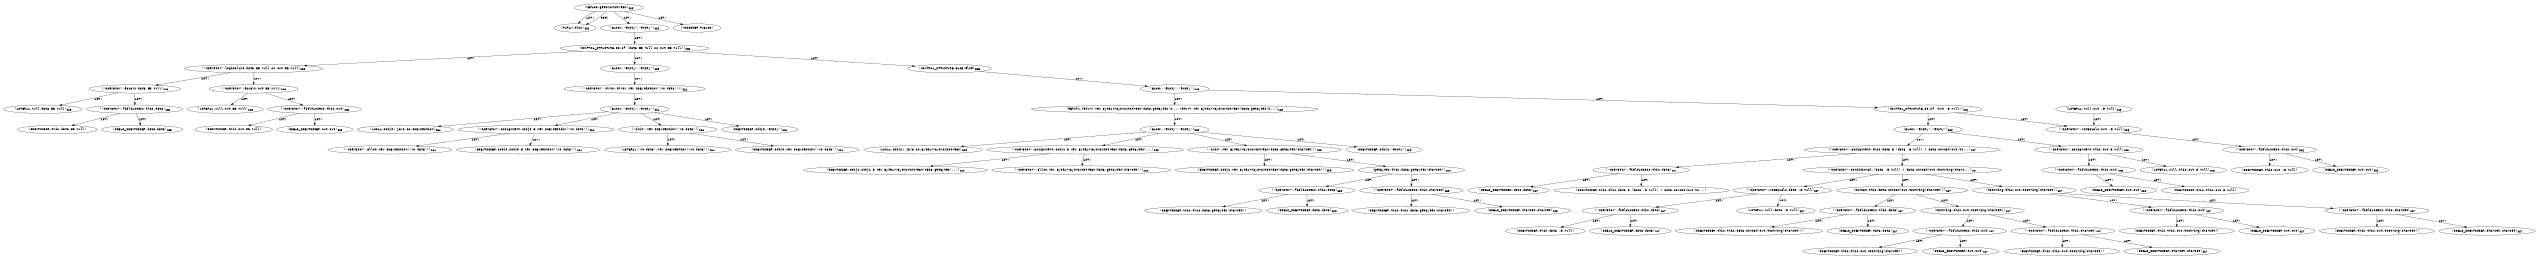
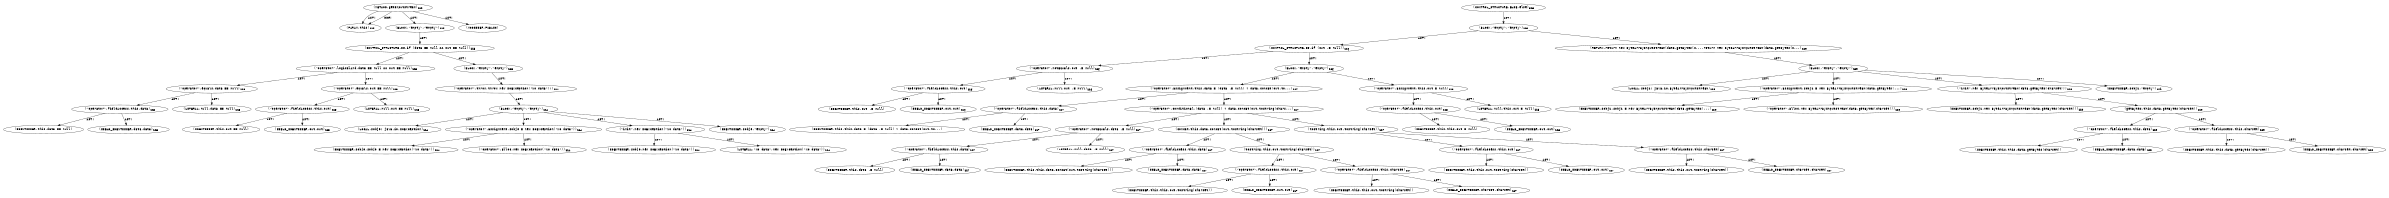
edge "(CONTROL_STRUCTURE,IF,if (data == null && out == null))" -> "(CONTROL_STRUCTURE,ELSE,else)": removed, label "AST:"
edge "(LITERAL,null,out != null)" -> "(<operator>.notEquals,out != null)": reversed
